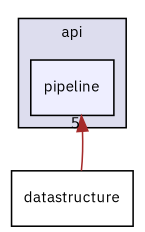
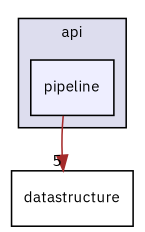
edge "datastructure" -> "pipeline": reversed
